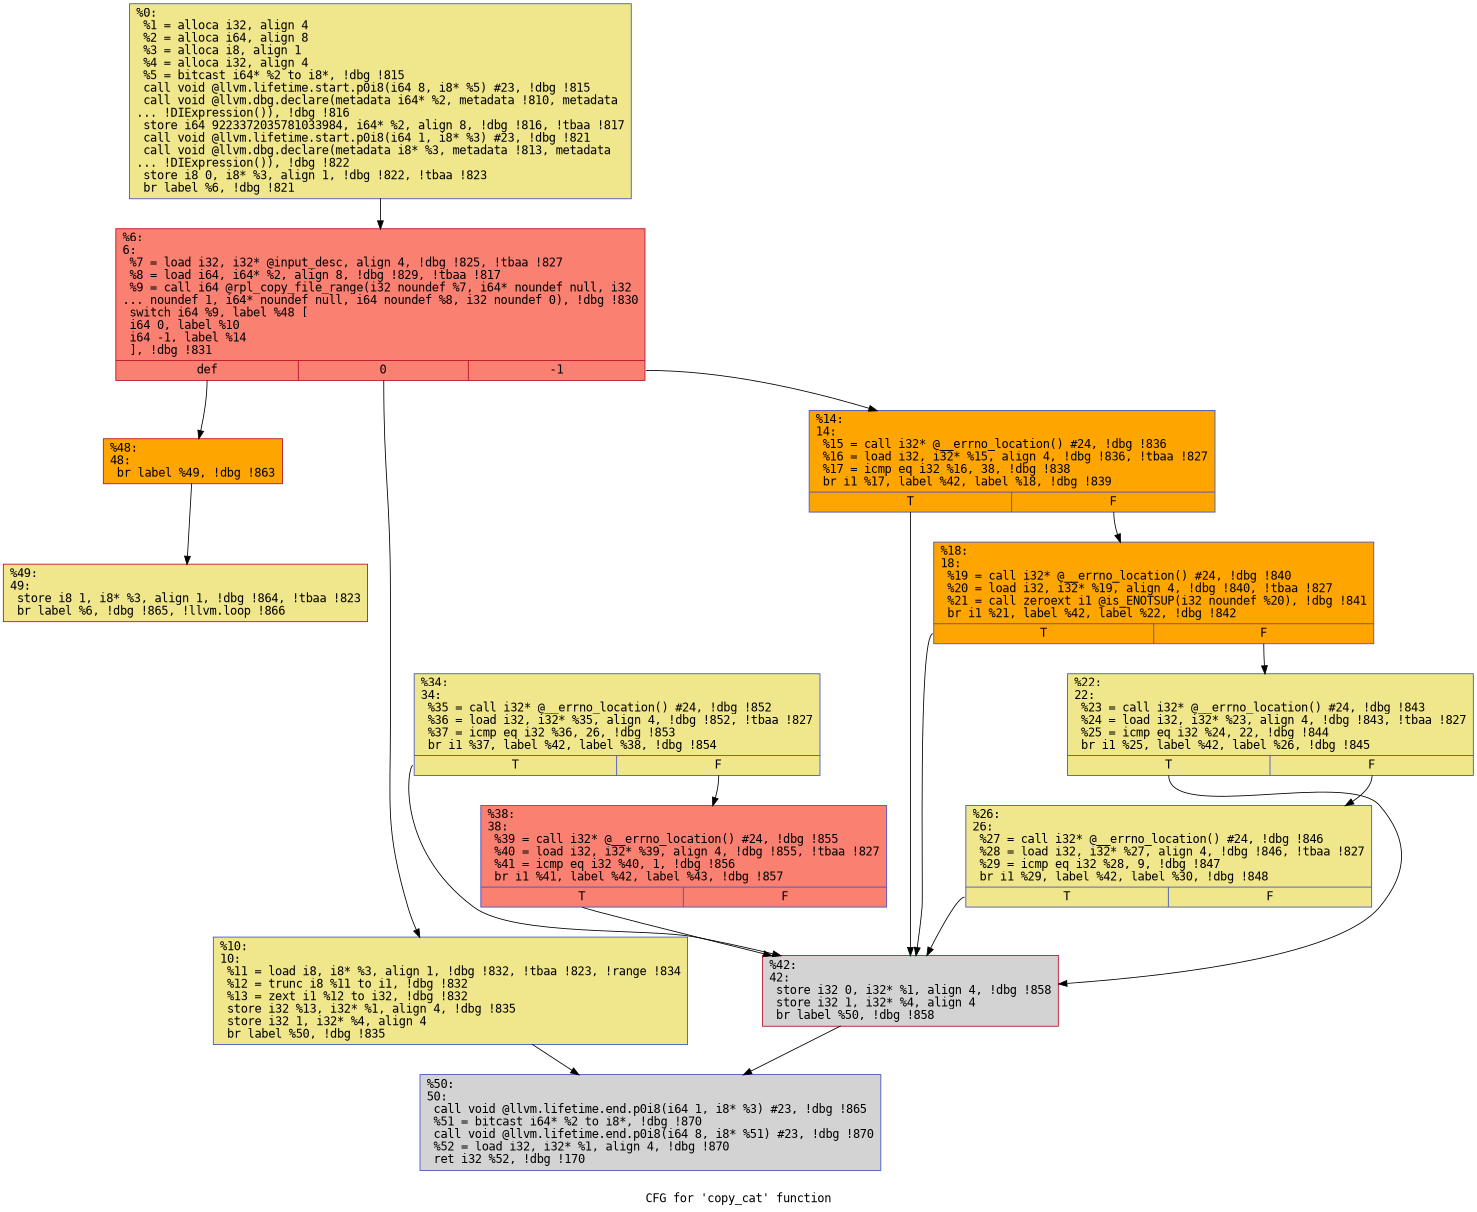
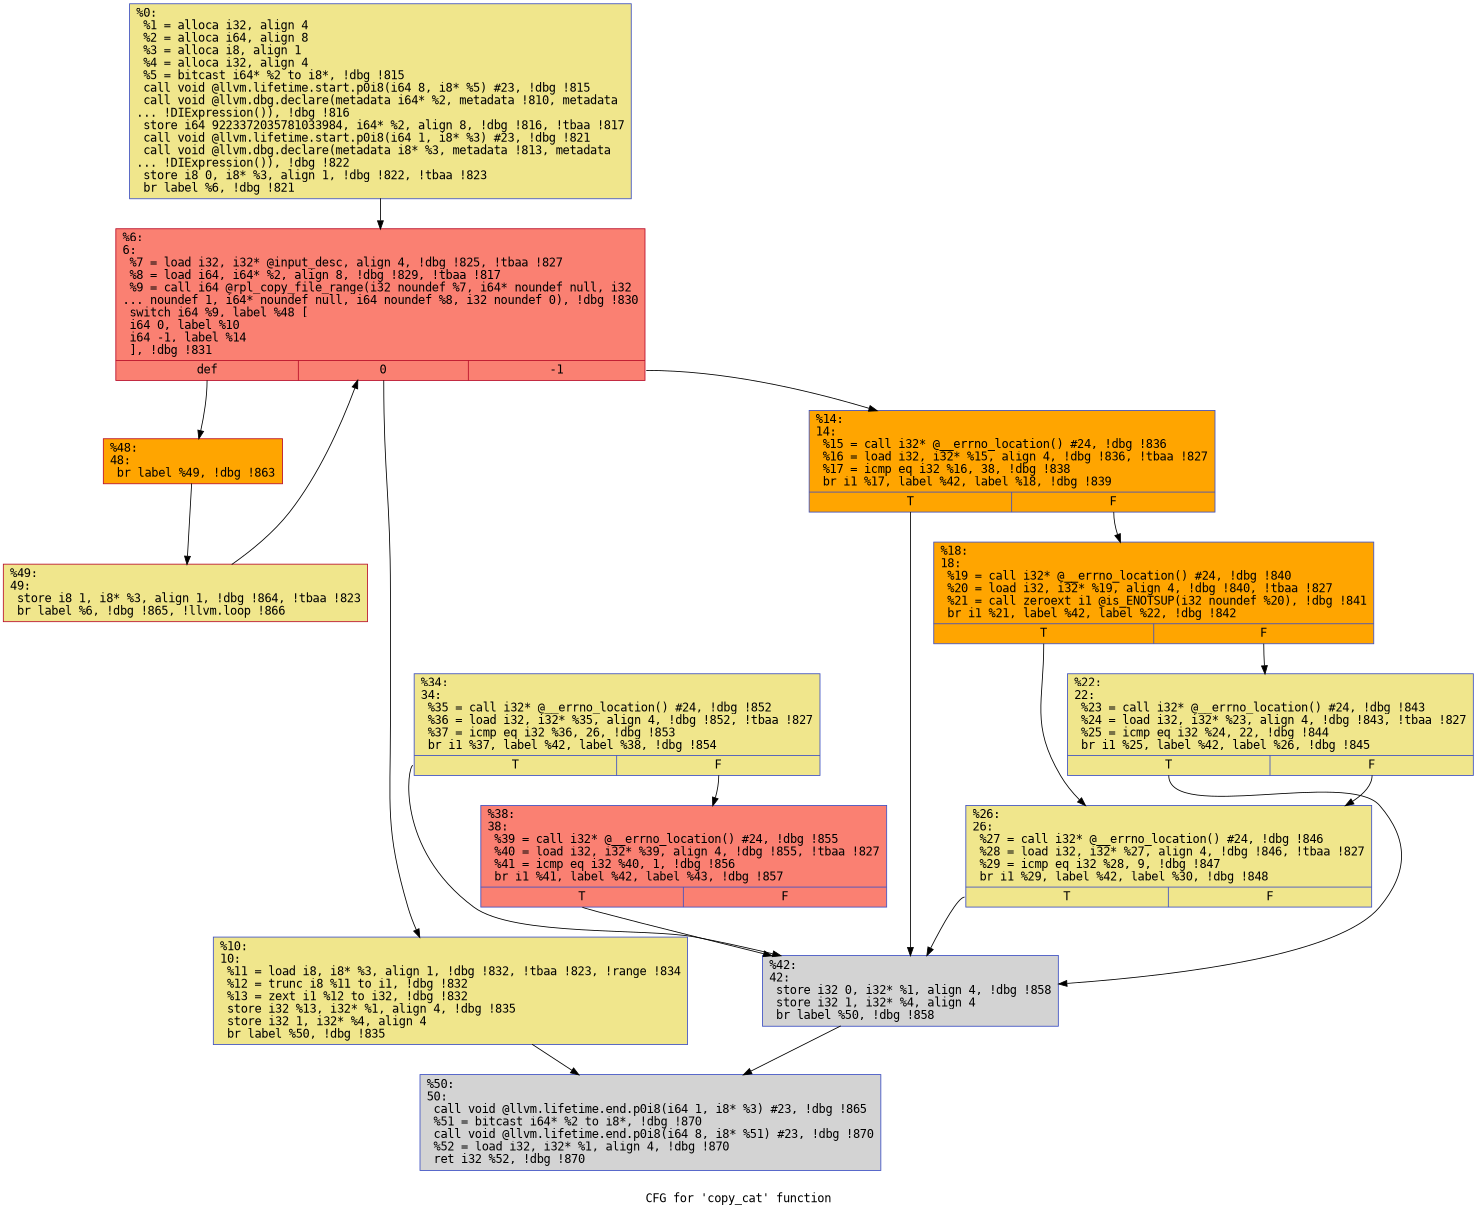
edge "%49:" -> "%6:": added
edge "%18:" -> "%42:": now "%18:" -> "%26:"
node "%42:": color #b70d28ff -> #3d50c3ff
node "%50:": text "ret i32 %52, !dbg !170" -> "ret i32 %52, !dbg !870"
